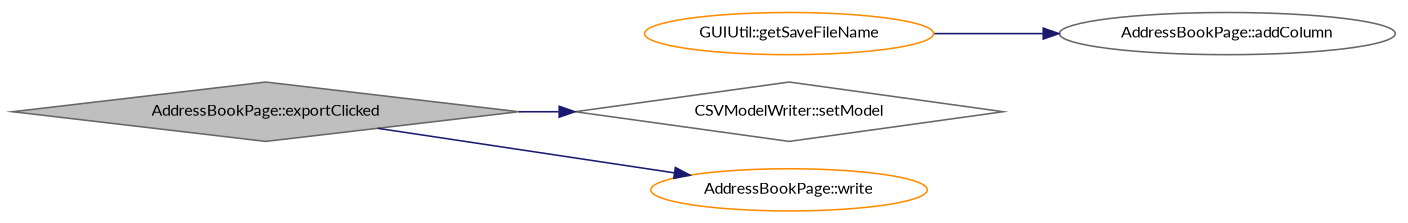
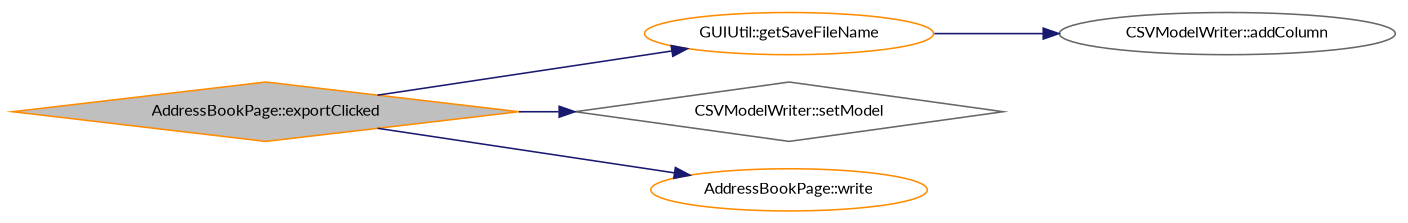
node "AddressBookPage::addColumn": label "AddressBookPage::addColumn" -> "CSVModelWriter::addColumn"
edge "AddressBookPage::exportClicked" -> "GUIUtil::getSaveFileName": added
node "AddressBookPage::exportClicked": color gray40 -> darkorange
